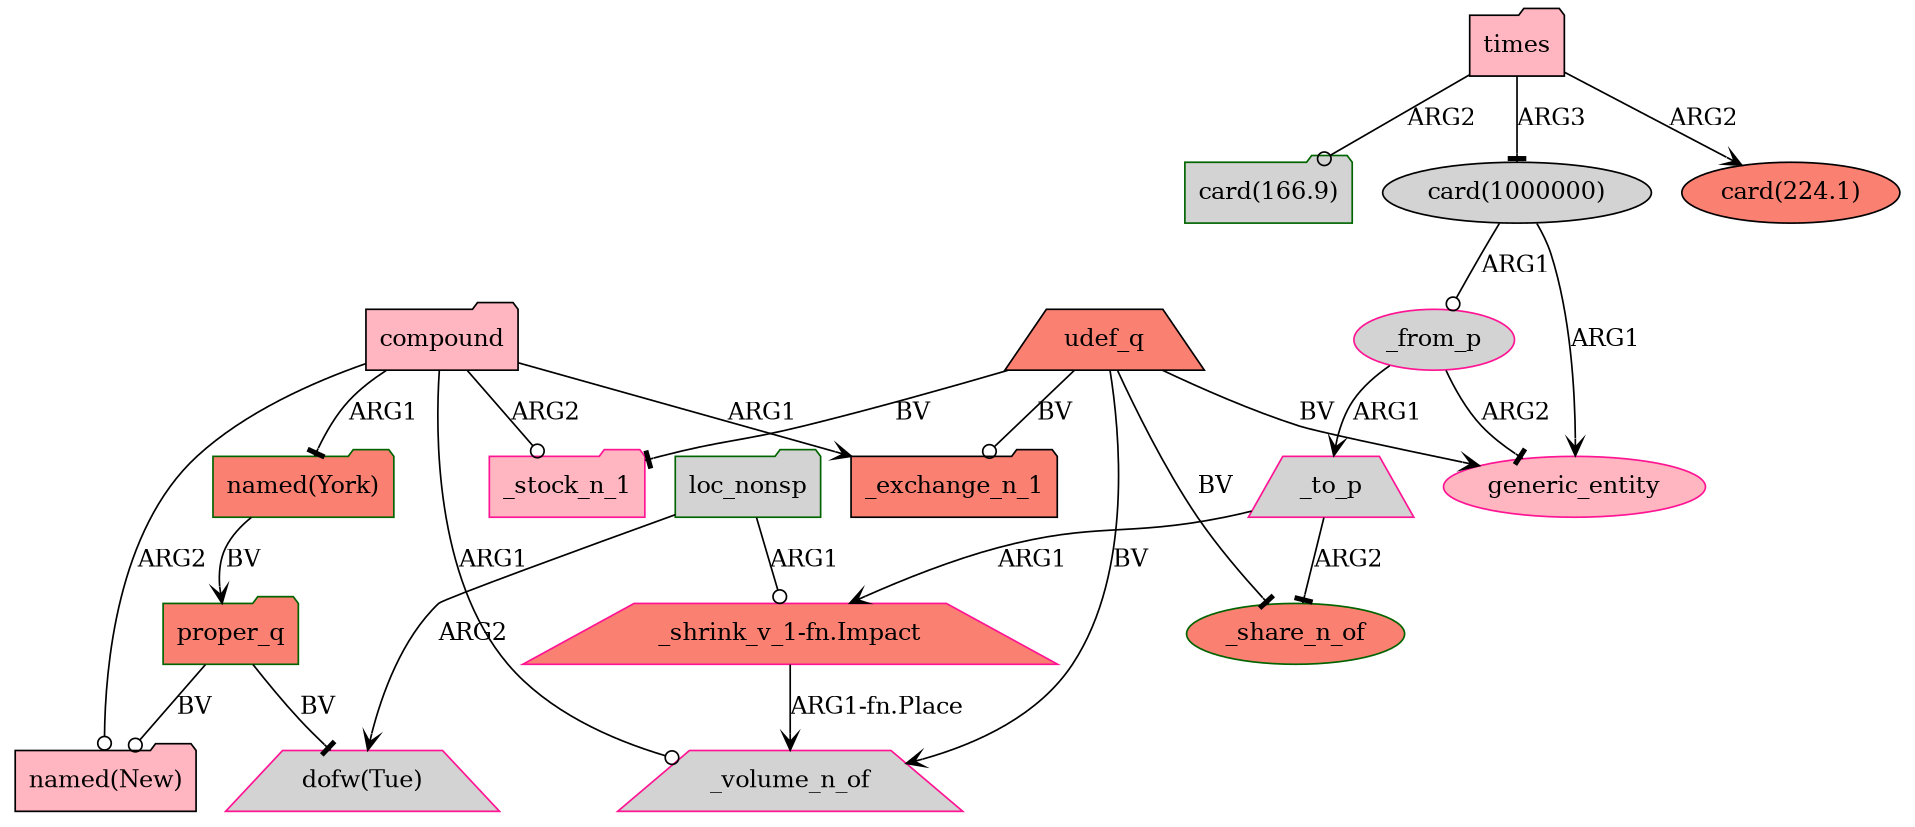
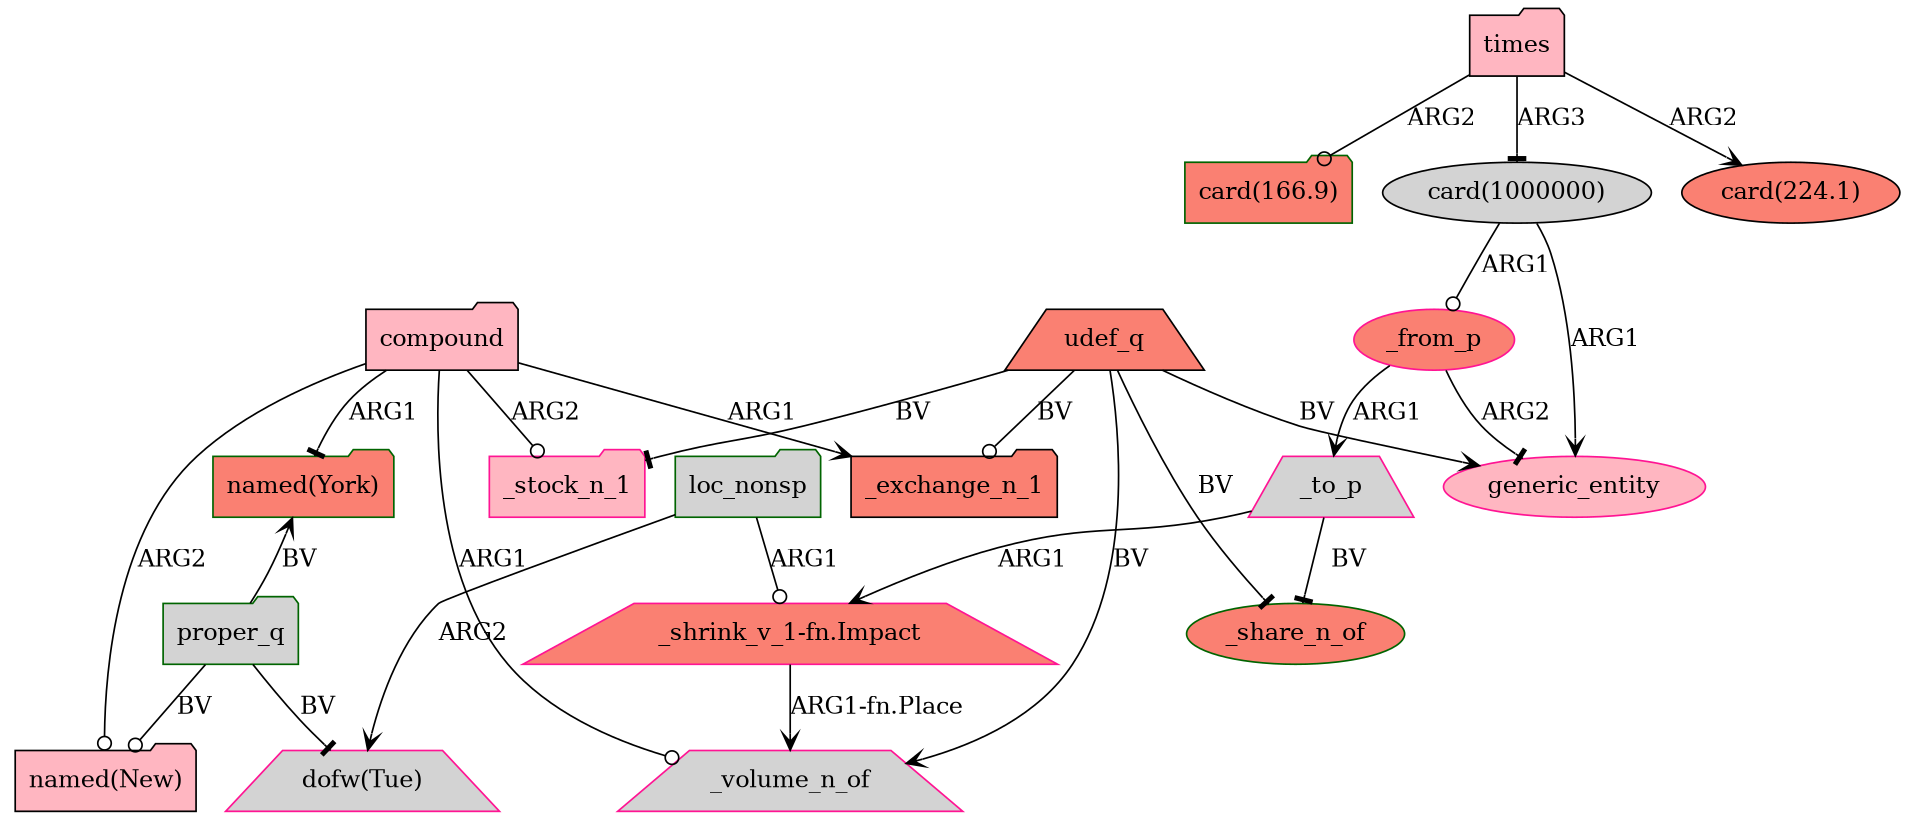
node "card(166.9)": fillcolor lightgrey -> salmon
node "_from_p": fillcolor lightgrey -> salmon
edge "named(York)" -> "proper_q": reversed
edge "_to_p" -> "_share_n_of": label "ARG2" -> "BV"
node "proper_q": fillcolor salmon -> lightgrey
